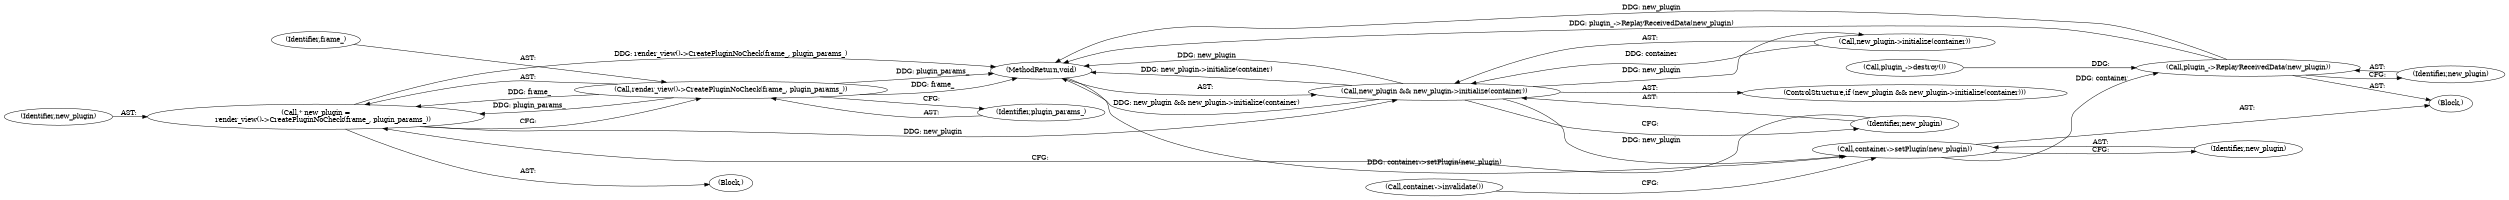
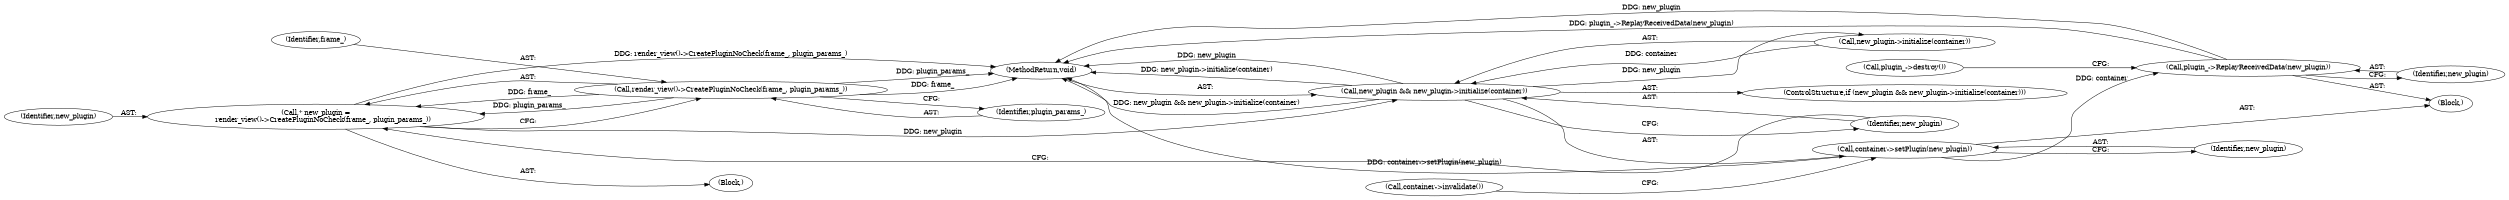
edge "(Call,plugin_->destroy())" -> "(Call,plugin_->ReplayReceivedData(new_plugin))": label "DDG: " -> "CFG: "
edge "(Call,new_plugin && new_plugin->initialize(container))" -> "(Call,container->setPlugin(new_plugin))": label "DDG: new_plugin" -> "AST: "
edge "(MethodReturn,void)" -> "(Call,container->setPlugin(new_plugin))": reversed
